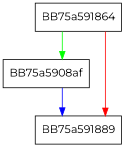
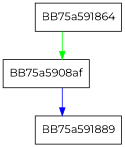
edge "BB75a591864" -> "BB75a591889": removed
